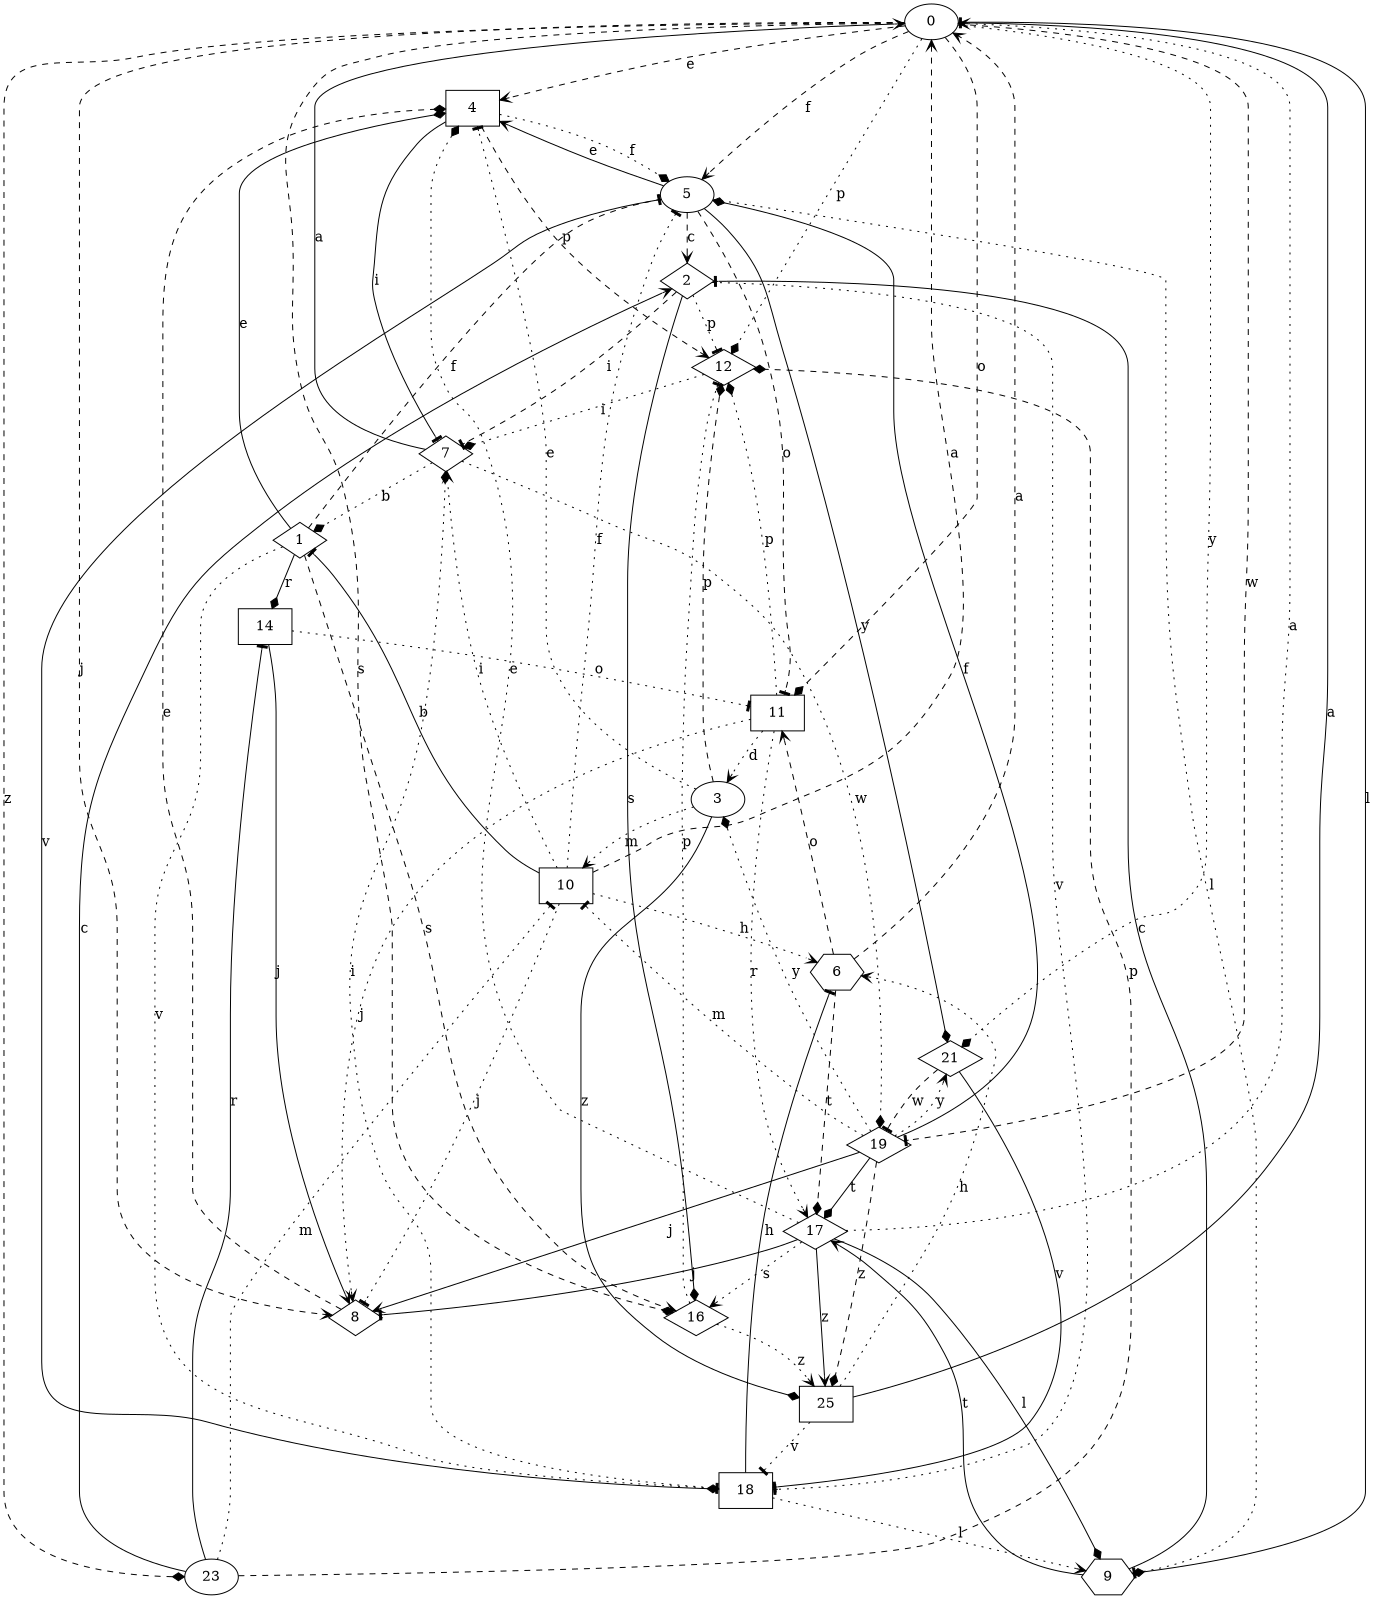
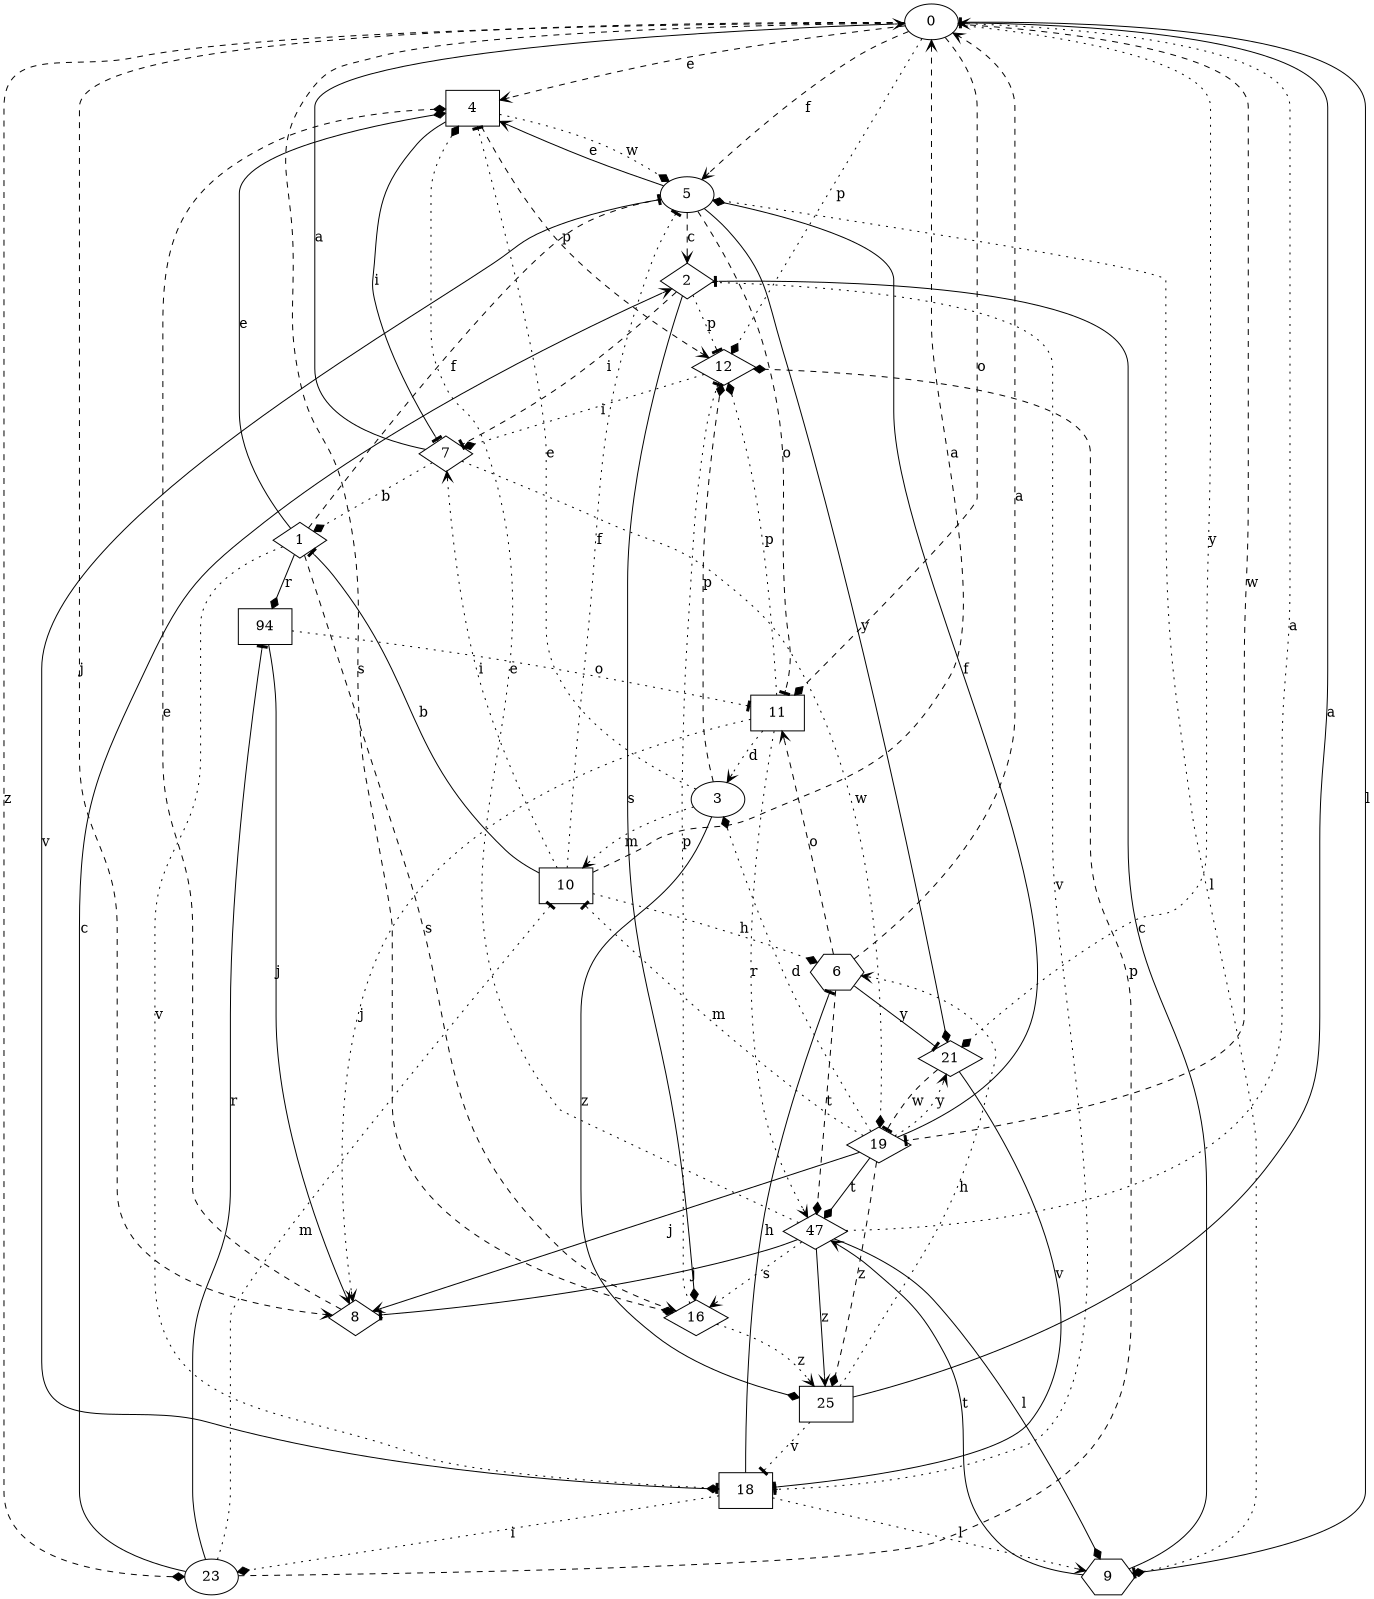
edge "4" -> "5": label "f" -> "w"
node "14": label "14" -> "94"
edge "10" -> "6": arrowhead vee -> diamond
edge "19" -> "3": label "y" -> "d"
edge "6" -> "21": added, label "y"
edge "18" -> "7": now "18" -> "23"
edge "10" -> "8": removed, label "j"
node "17": label "17" -> "47"
